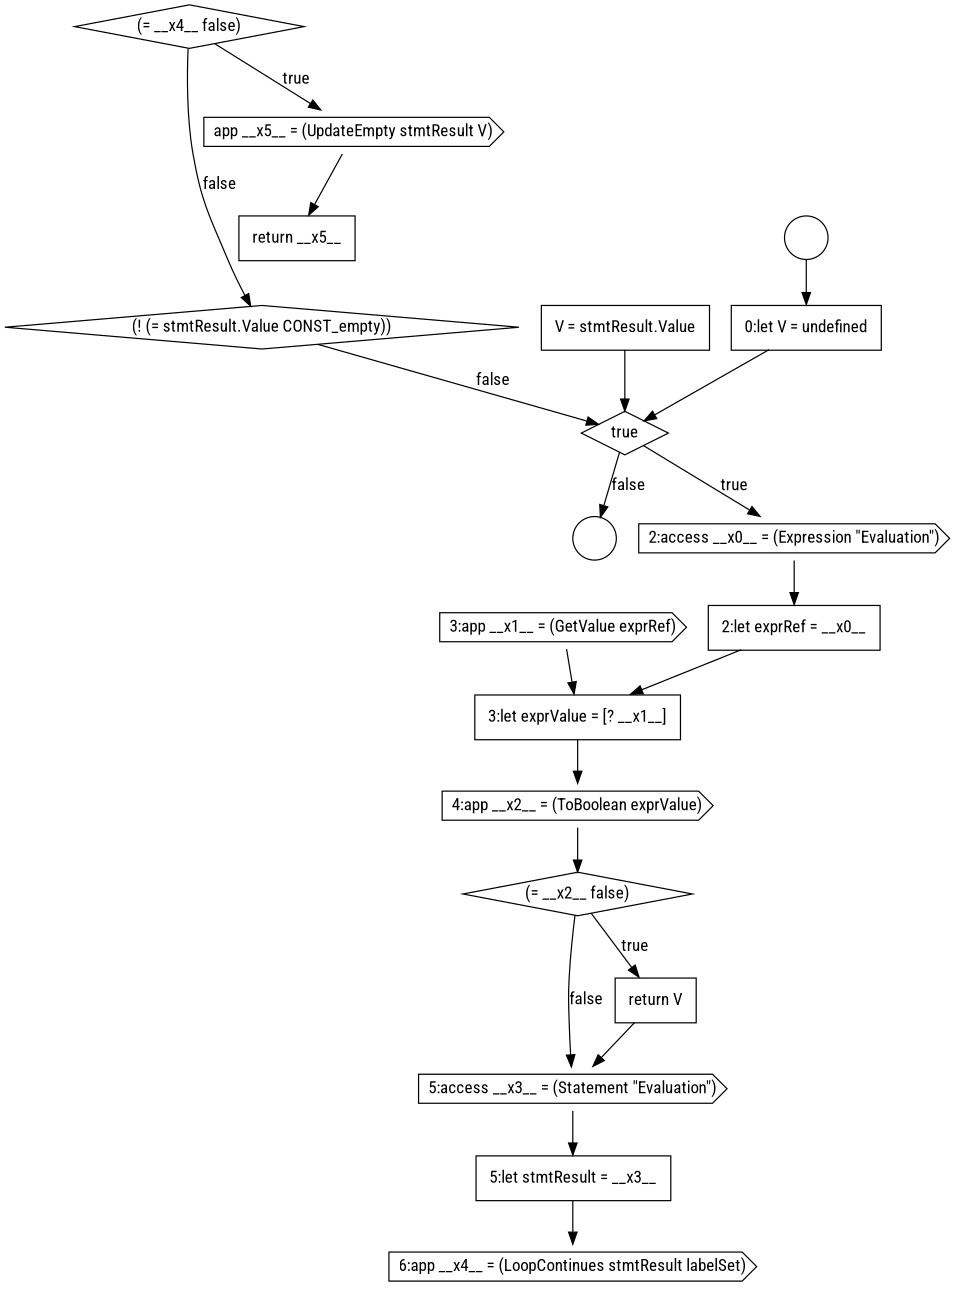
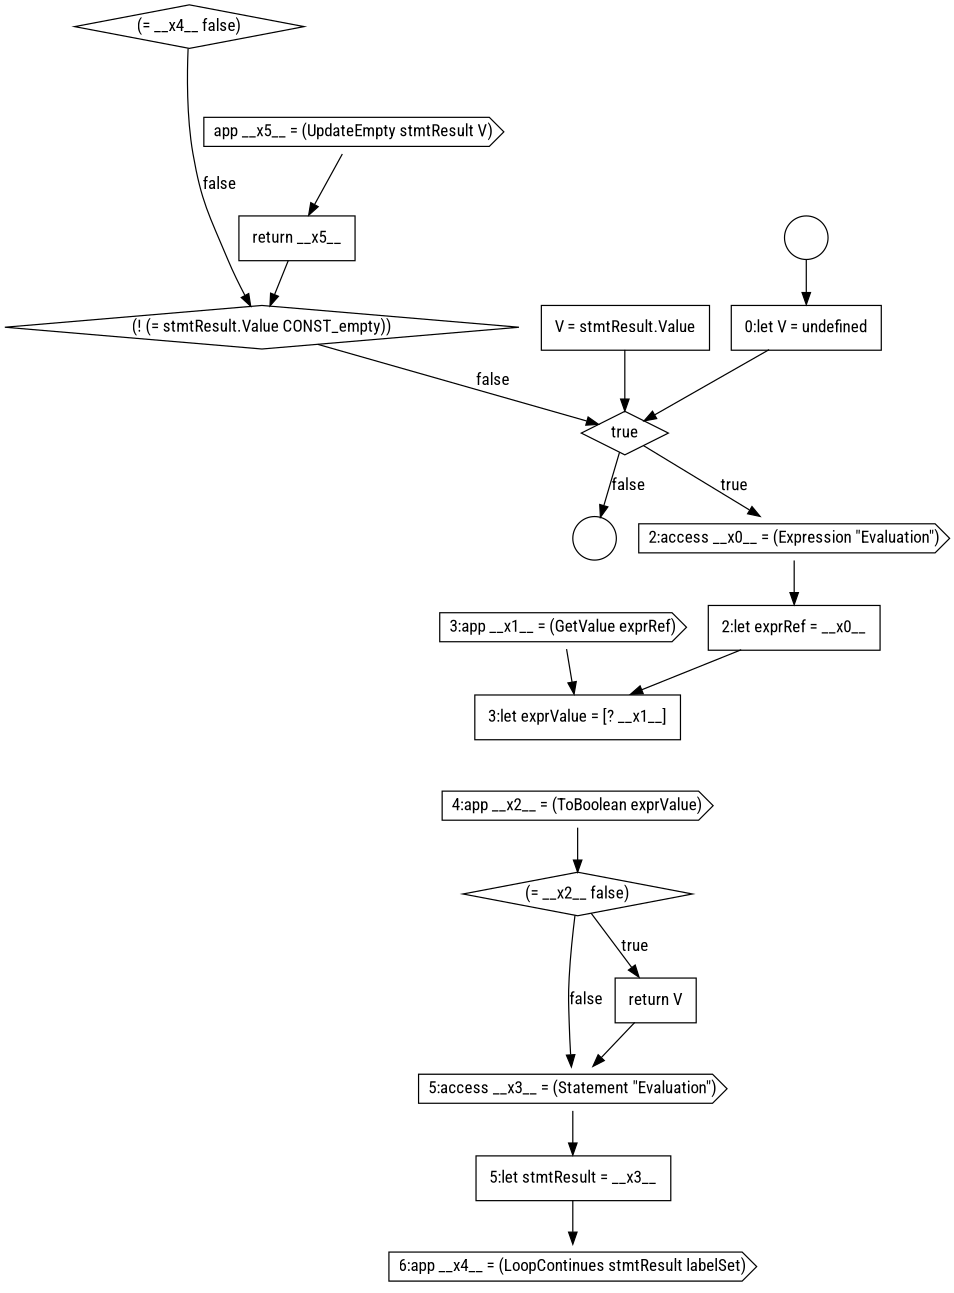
edge "(= __x4__ false)" -> "app __x5__ = (UpdateEmpty stmtResult V)": removed, label "true"
edge "return __x5__" -> "(! (= stmtResult.Value CONST_empty))": added
edge "3:let exprValue = [? __x1__]" -> "4:app __x2__ = (ToBoolean exprValue)": removed
